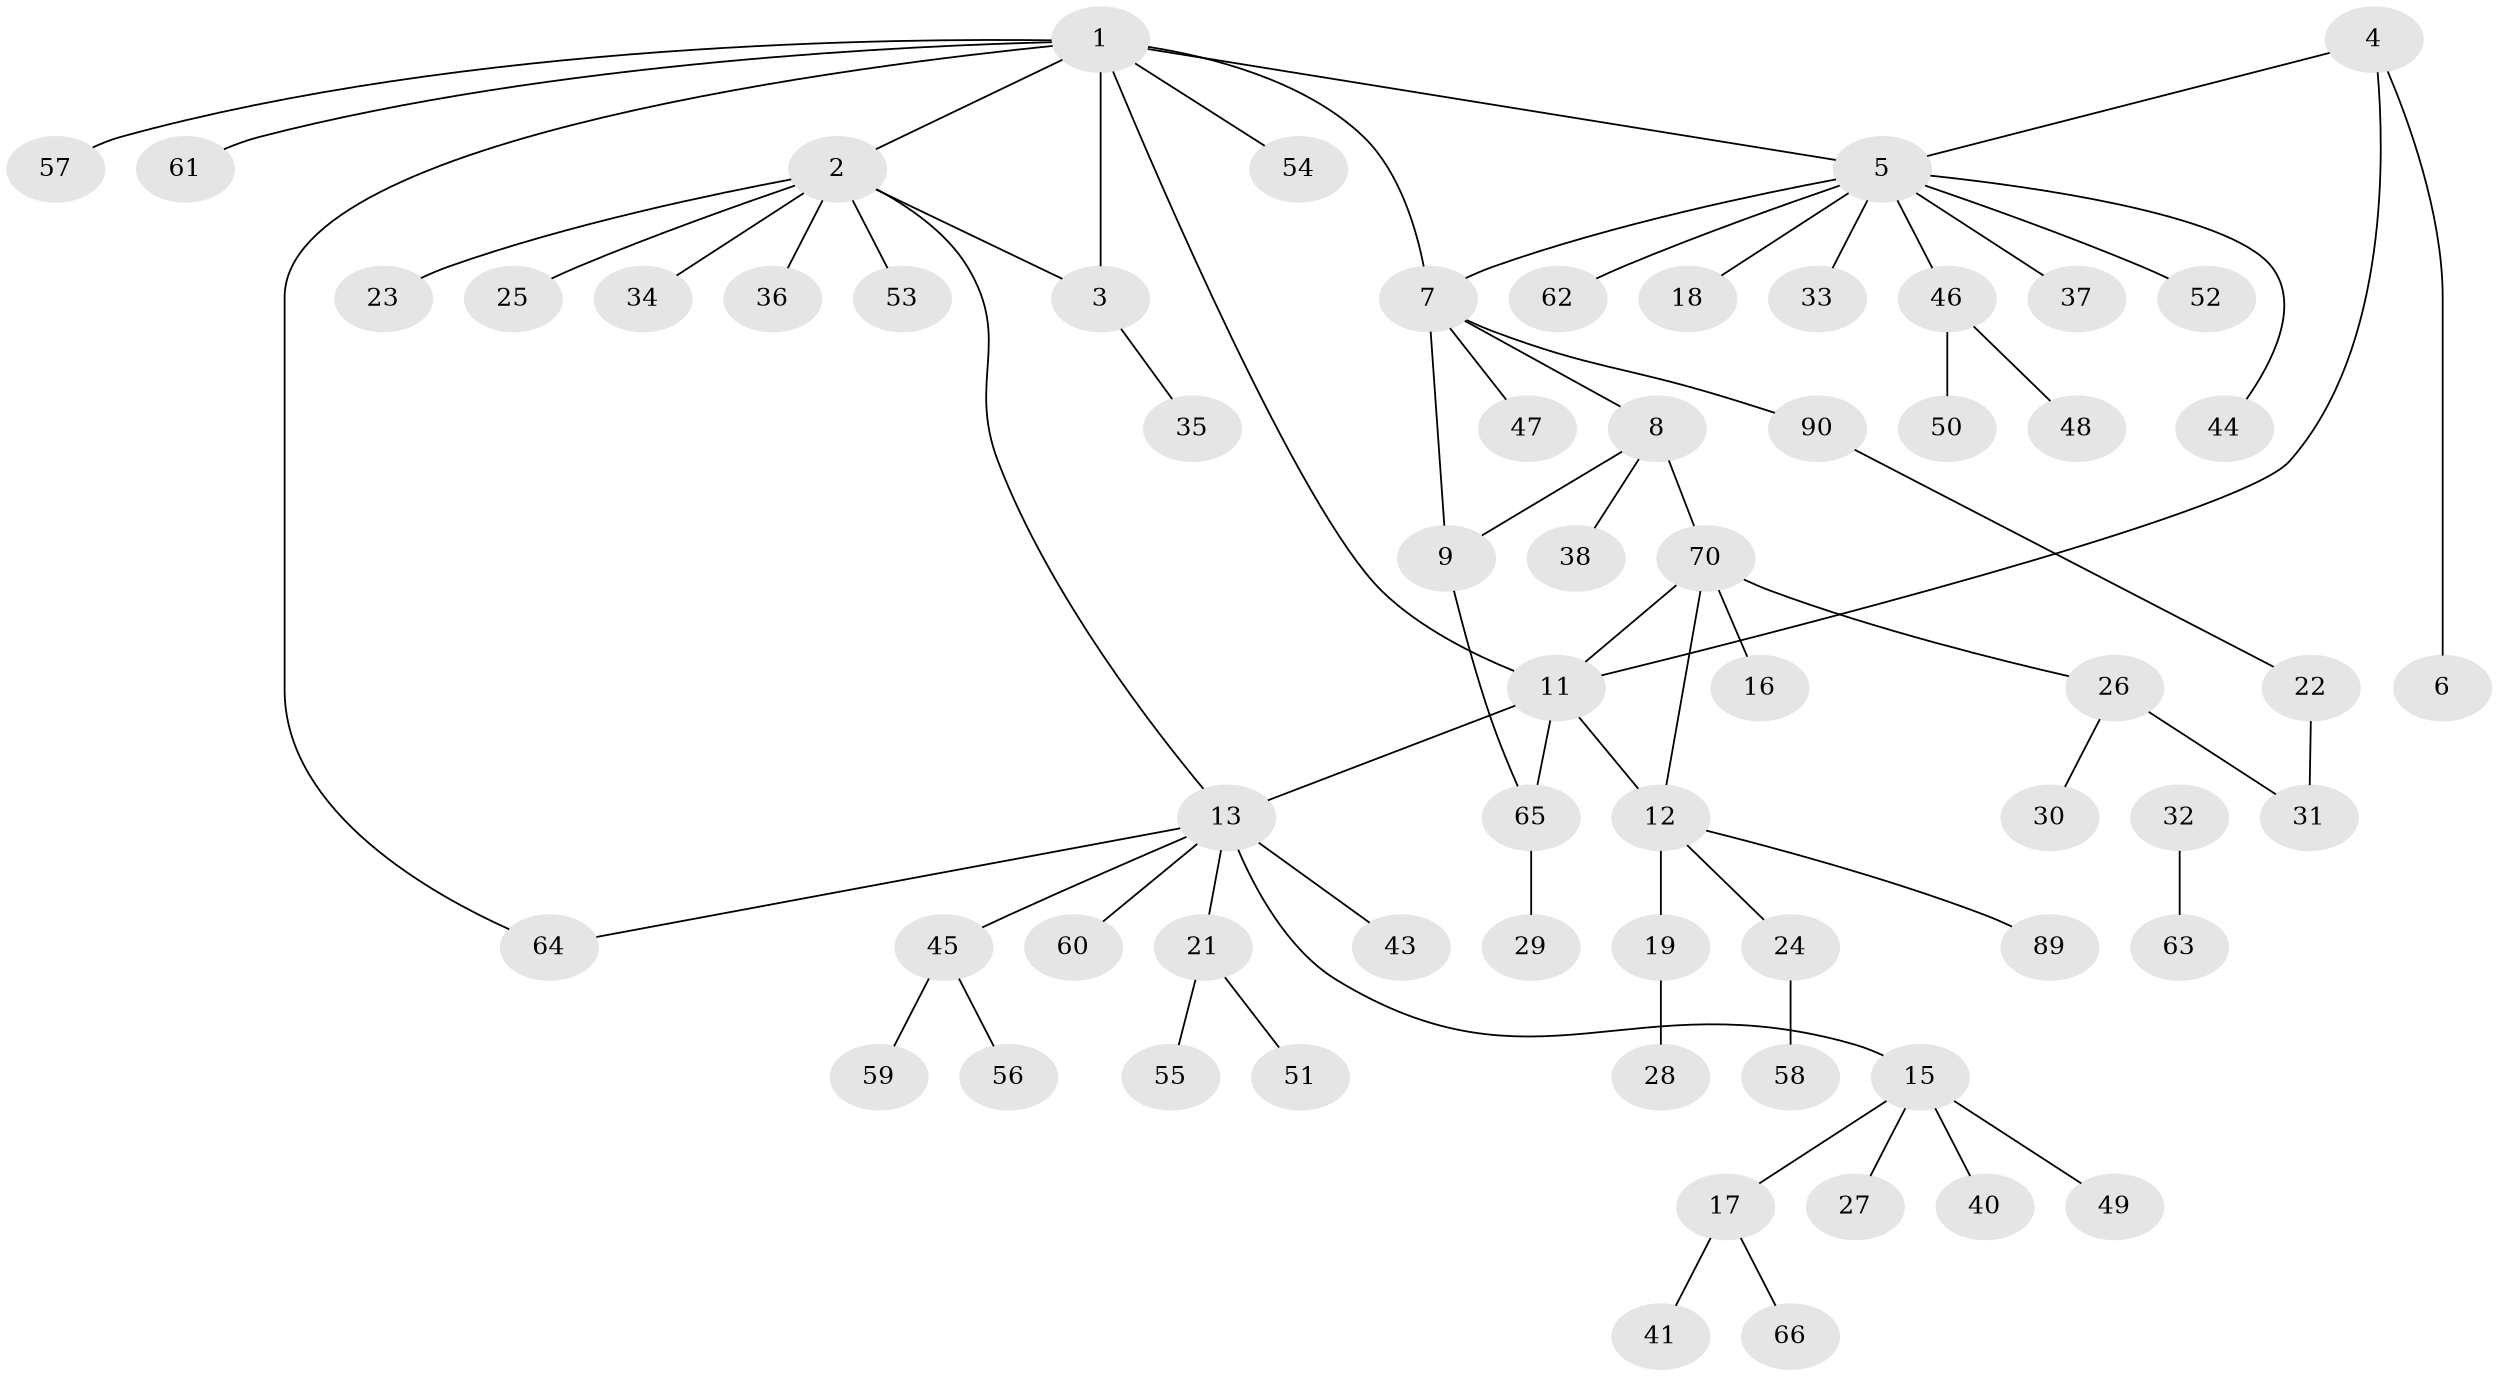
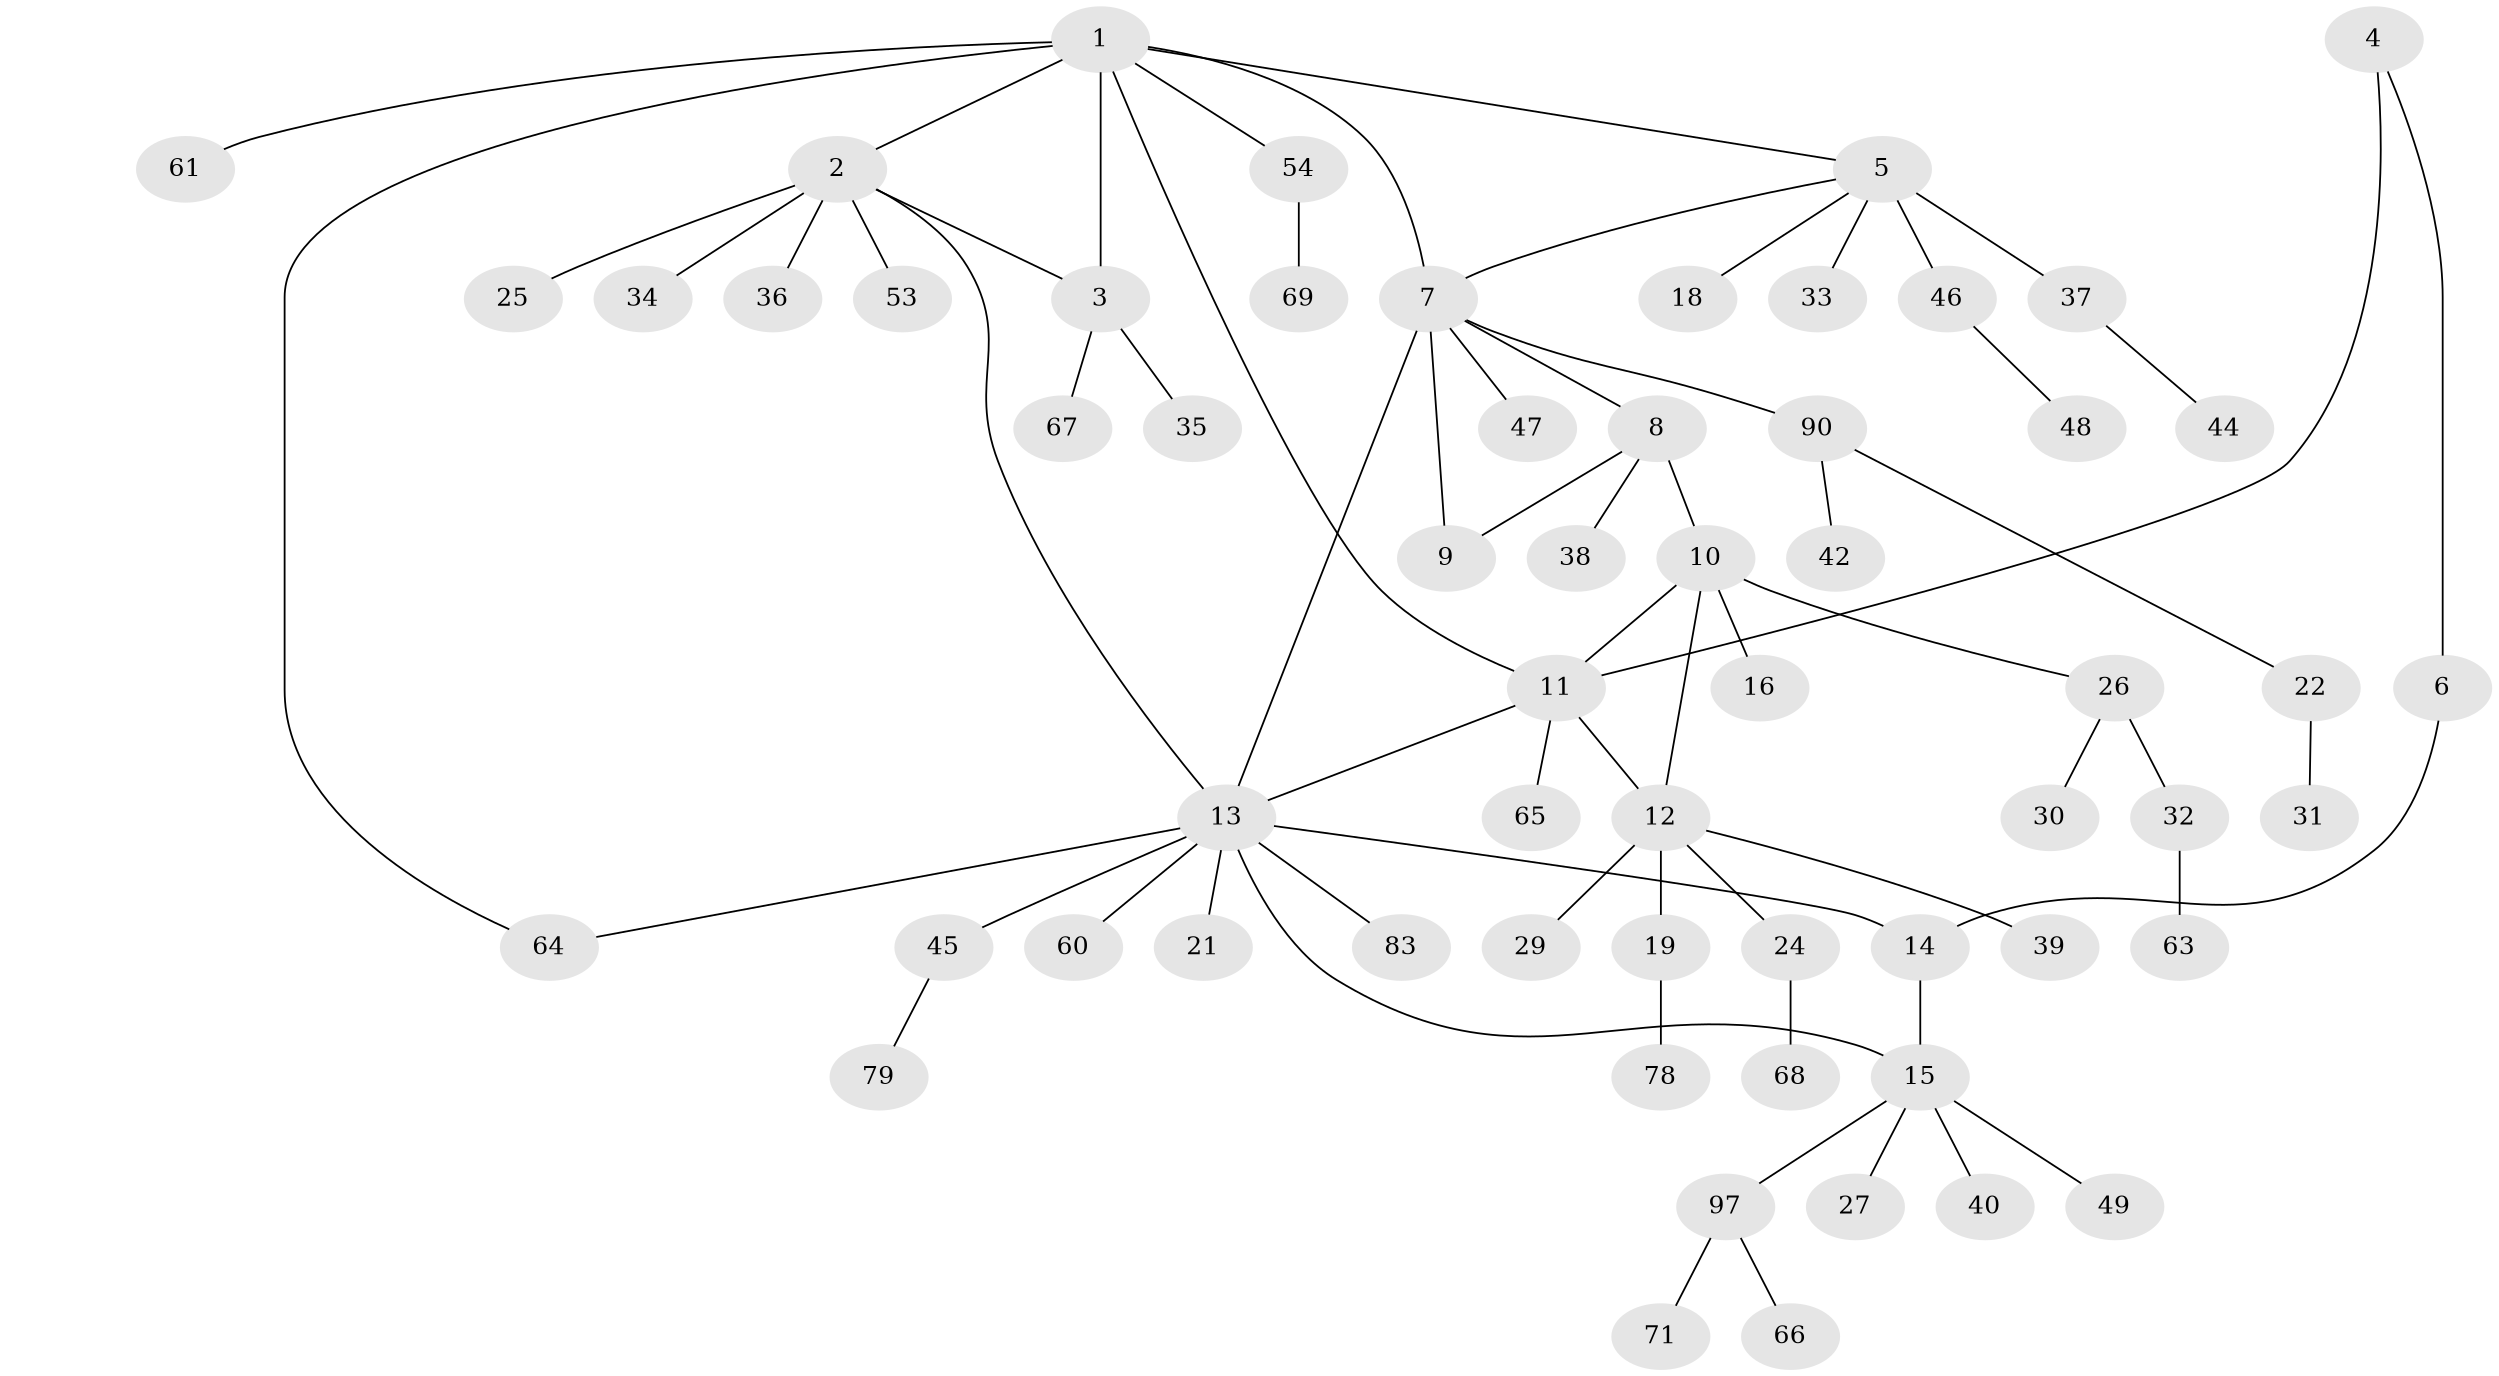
edge "4" -- "5": removed
node "57": removed
edge "5" -- "44": now "37" -- "44"
node "23": removed
node "69": added
node "62": removed
node "52": removed
node "67": added
node "50": removed
edge "7" -- "13": added
node "70": label "70" -> "10"
node "42": added
edge "9" -- "65": removed
edge "26" -- "31": now "26" -- "32"
edge "65" -- "29": now "12" -- "29"
node "43": label "43" -> "83"
node "14": added
node "89": label "89" -> "39"
node "59": label "59" -> "79"
node "56": removed
node "55": removed
node "51": removed
node "28": label "28" -> "78"
node "58": label "58" -> "68"
node "17": label "17" -> "97"
node "41": label "41" -> "71"
